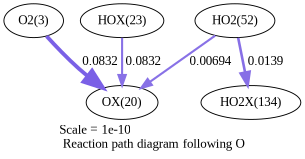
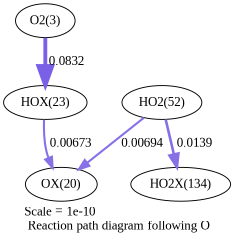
edge "O2(3)" -> "OX(20)": now "O2(3)" -> "HOX(23)"
edge "HOX(23)" -> "OX(20)": label " 0.0832" -> " 0.00673"
